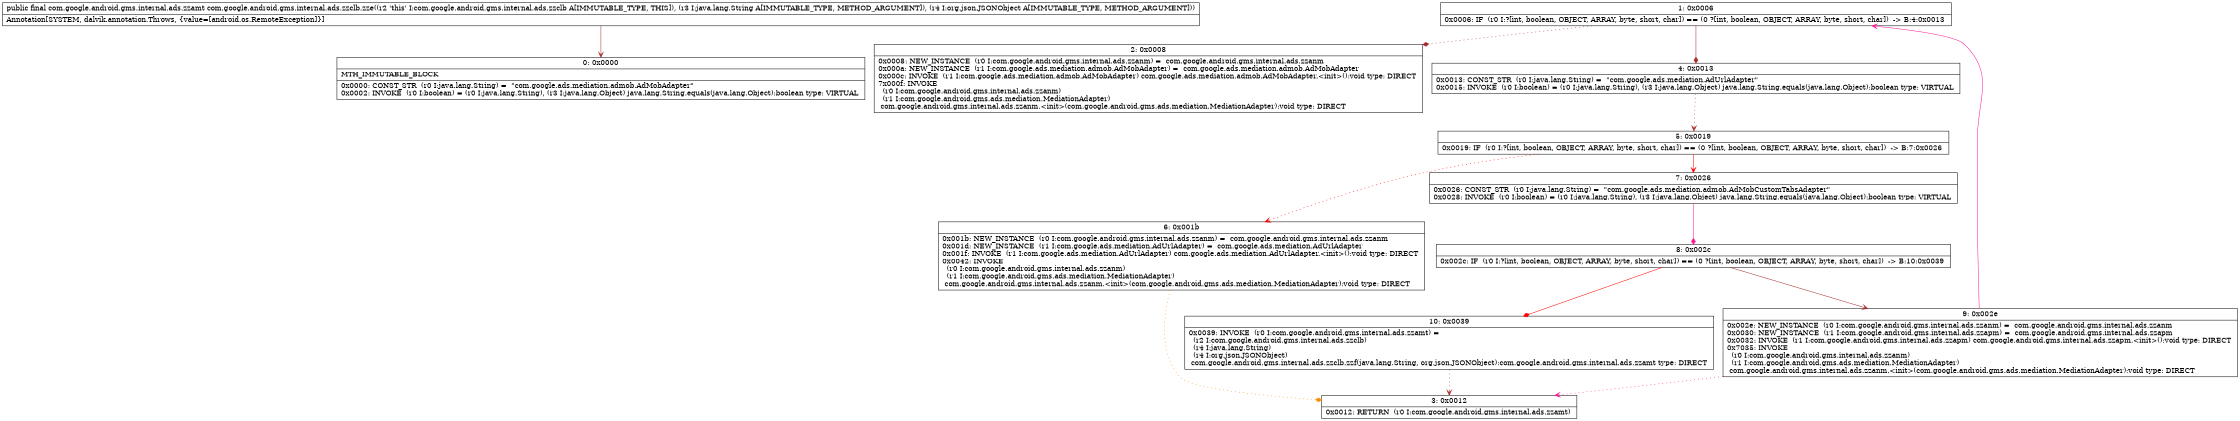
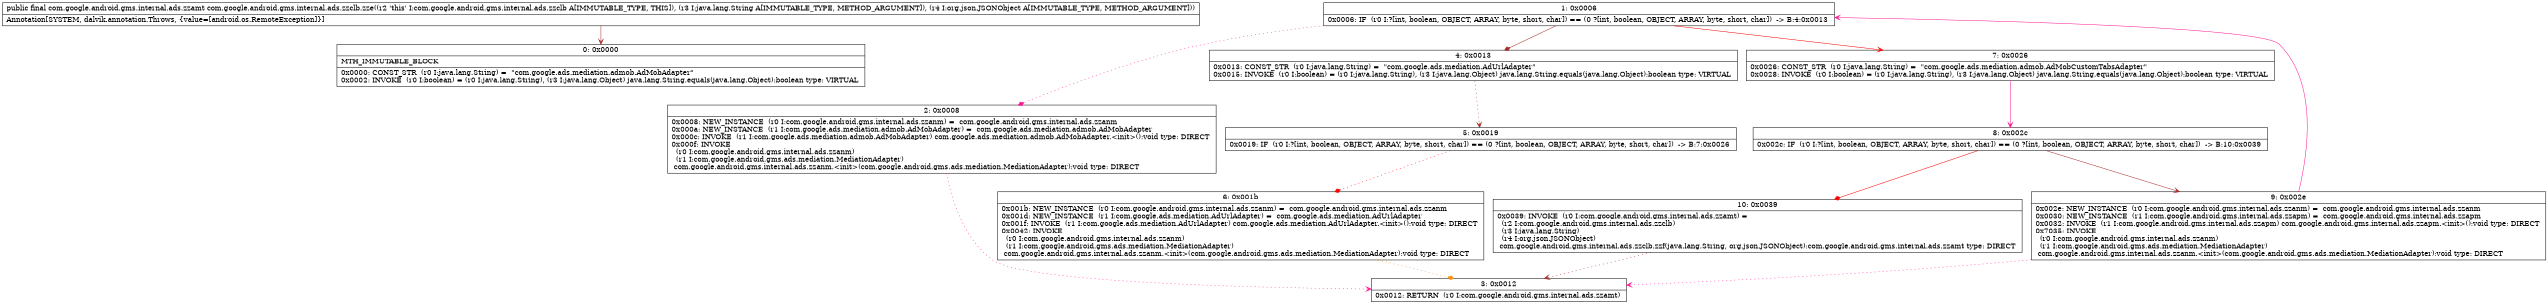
edge "1: 0x0006" -> "2: 0x0008": color brown -> deeppink
node "2: 0x0008": text "7x000f: INVOKE" -> "0x000f: INVOKE"
edge "5: 0x0019" -> "7: 0x0026": now "1: 0x0006" -> "7: 0x0026"
edge "5: 0x0019" -> "6: 0x001b": arrowhead vee -> diamond
edge "7: 0x0026" -> "8: 0x002c": arrowhead diamond -> vee
edge "2: 0x0008" -> "3: 0x0012": added
node "10: 0x0039": text "(r4 I:java.lang.String)" -> "(r3 I:java.lang.String)"
